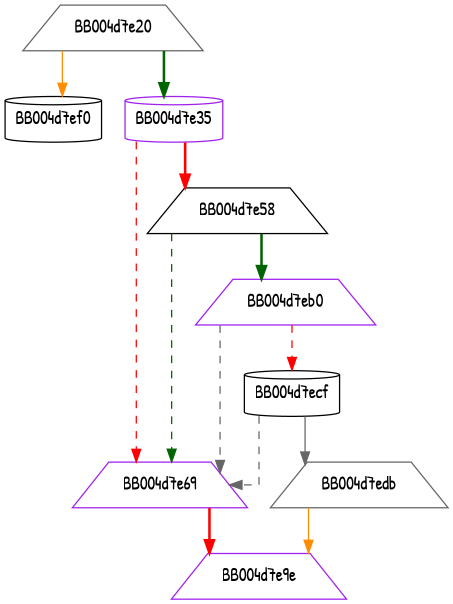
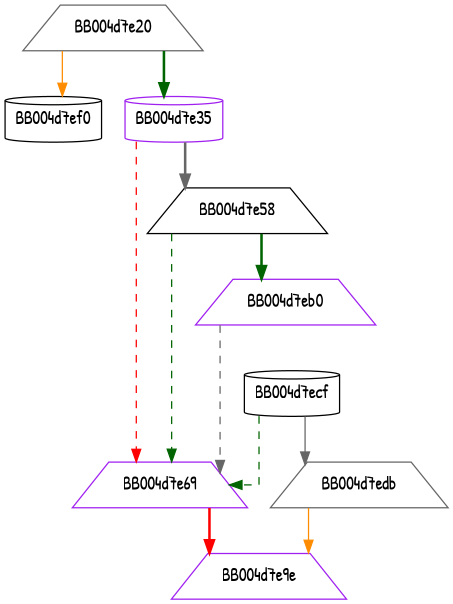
edge "BB004d7e35" -> "BB004d7e58": color red -> gray40
edge "BB004d7eb0" -> "BB004d7ecf": removed
edge "BB004d7ecf" -> "BB004d7e69": color gray40 -> darkgreen
